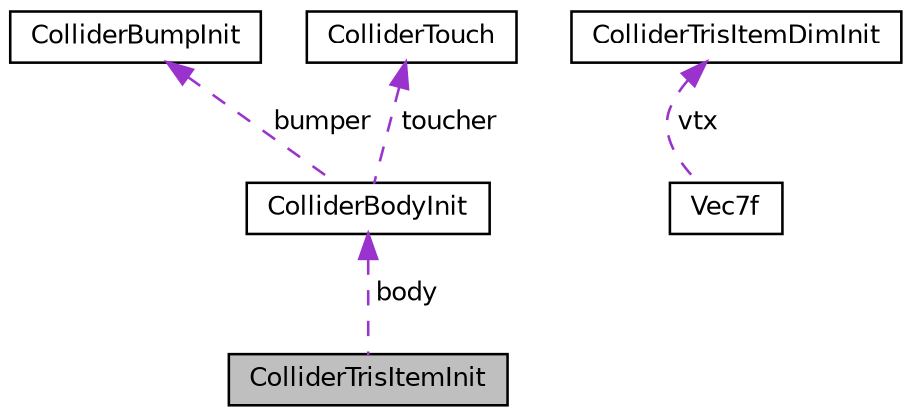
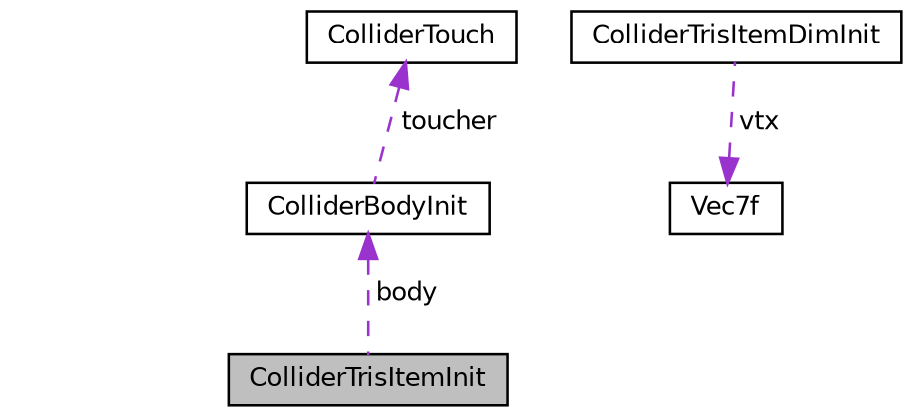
node "ColliderBumpInit": removed
edge "Vec7f" -> "ColliderTrisItemDimInit": reversed
